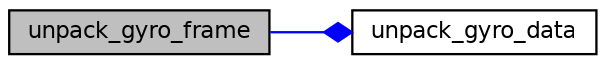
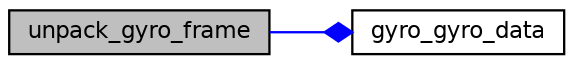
node "unpack_gyro_data": label "unpack_gyro_data" -> "gyro_gyro_data"
